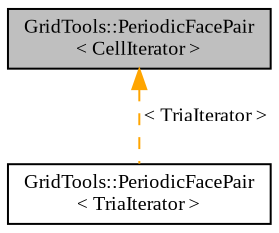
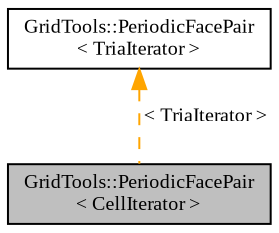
edge "GridTools::PeriodicFacePair < TriaIterator >" -> "GridTools::PeriodicFacePair < CellIterator >": reversed
